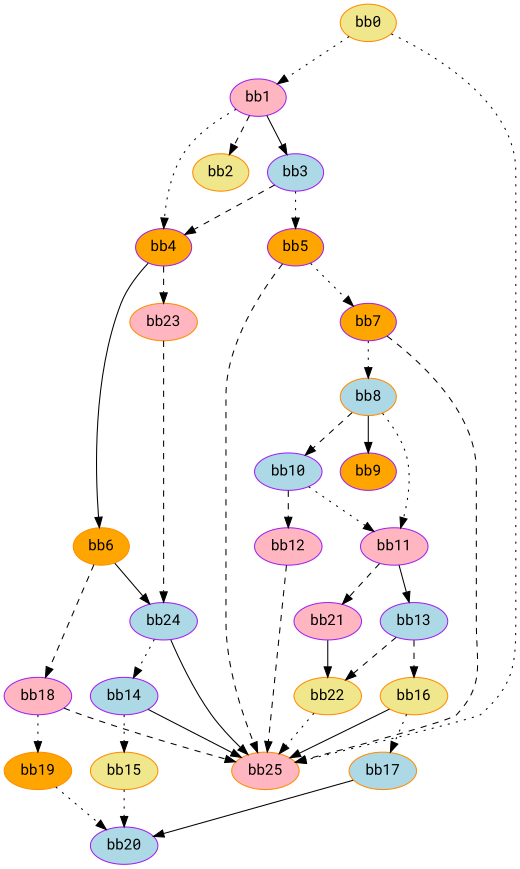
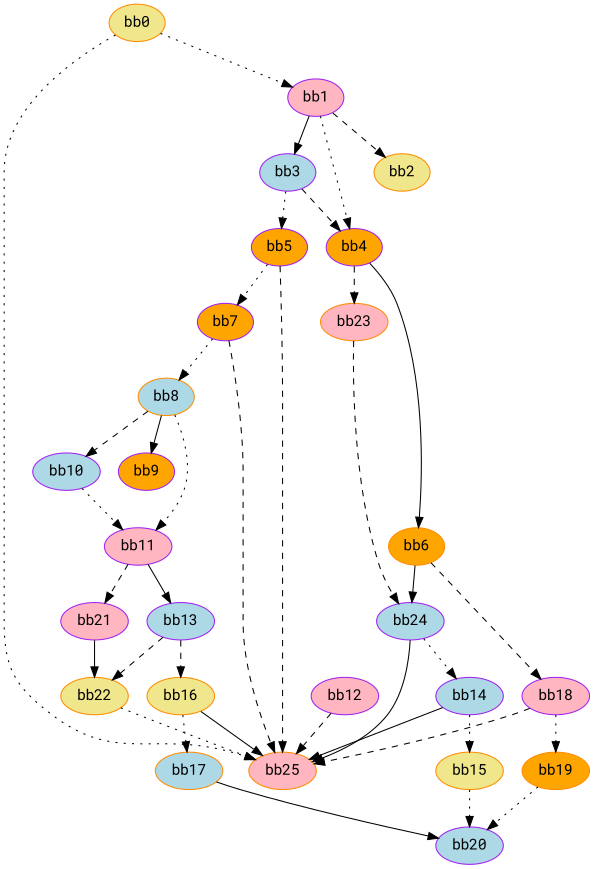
edge "bb10" -> "bb12": removed
